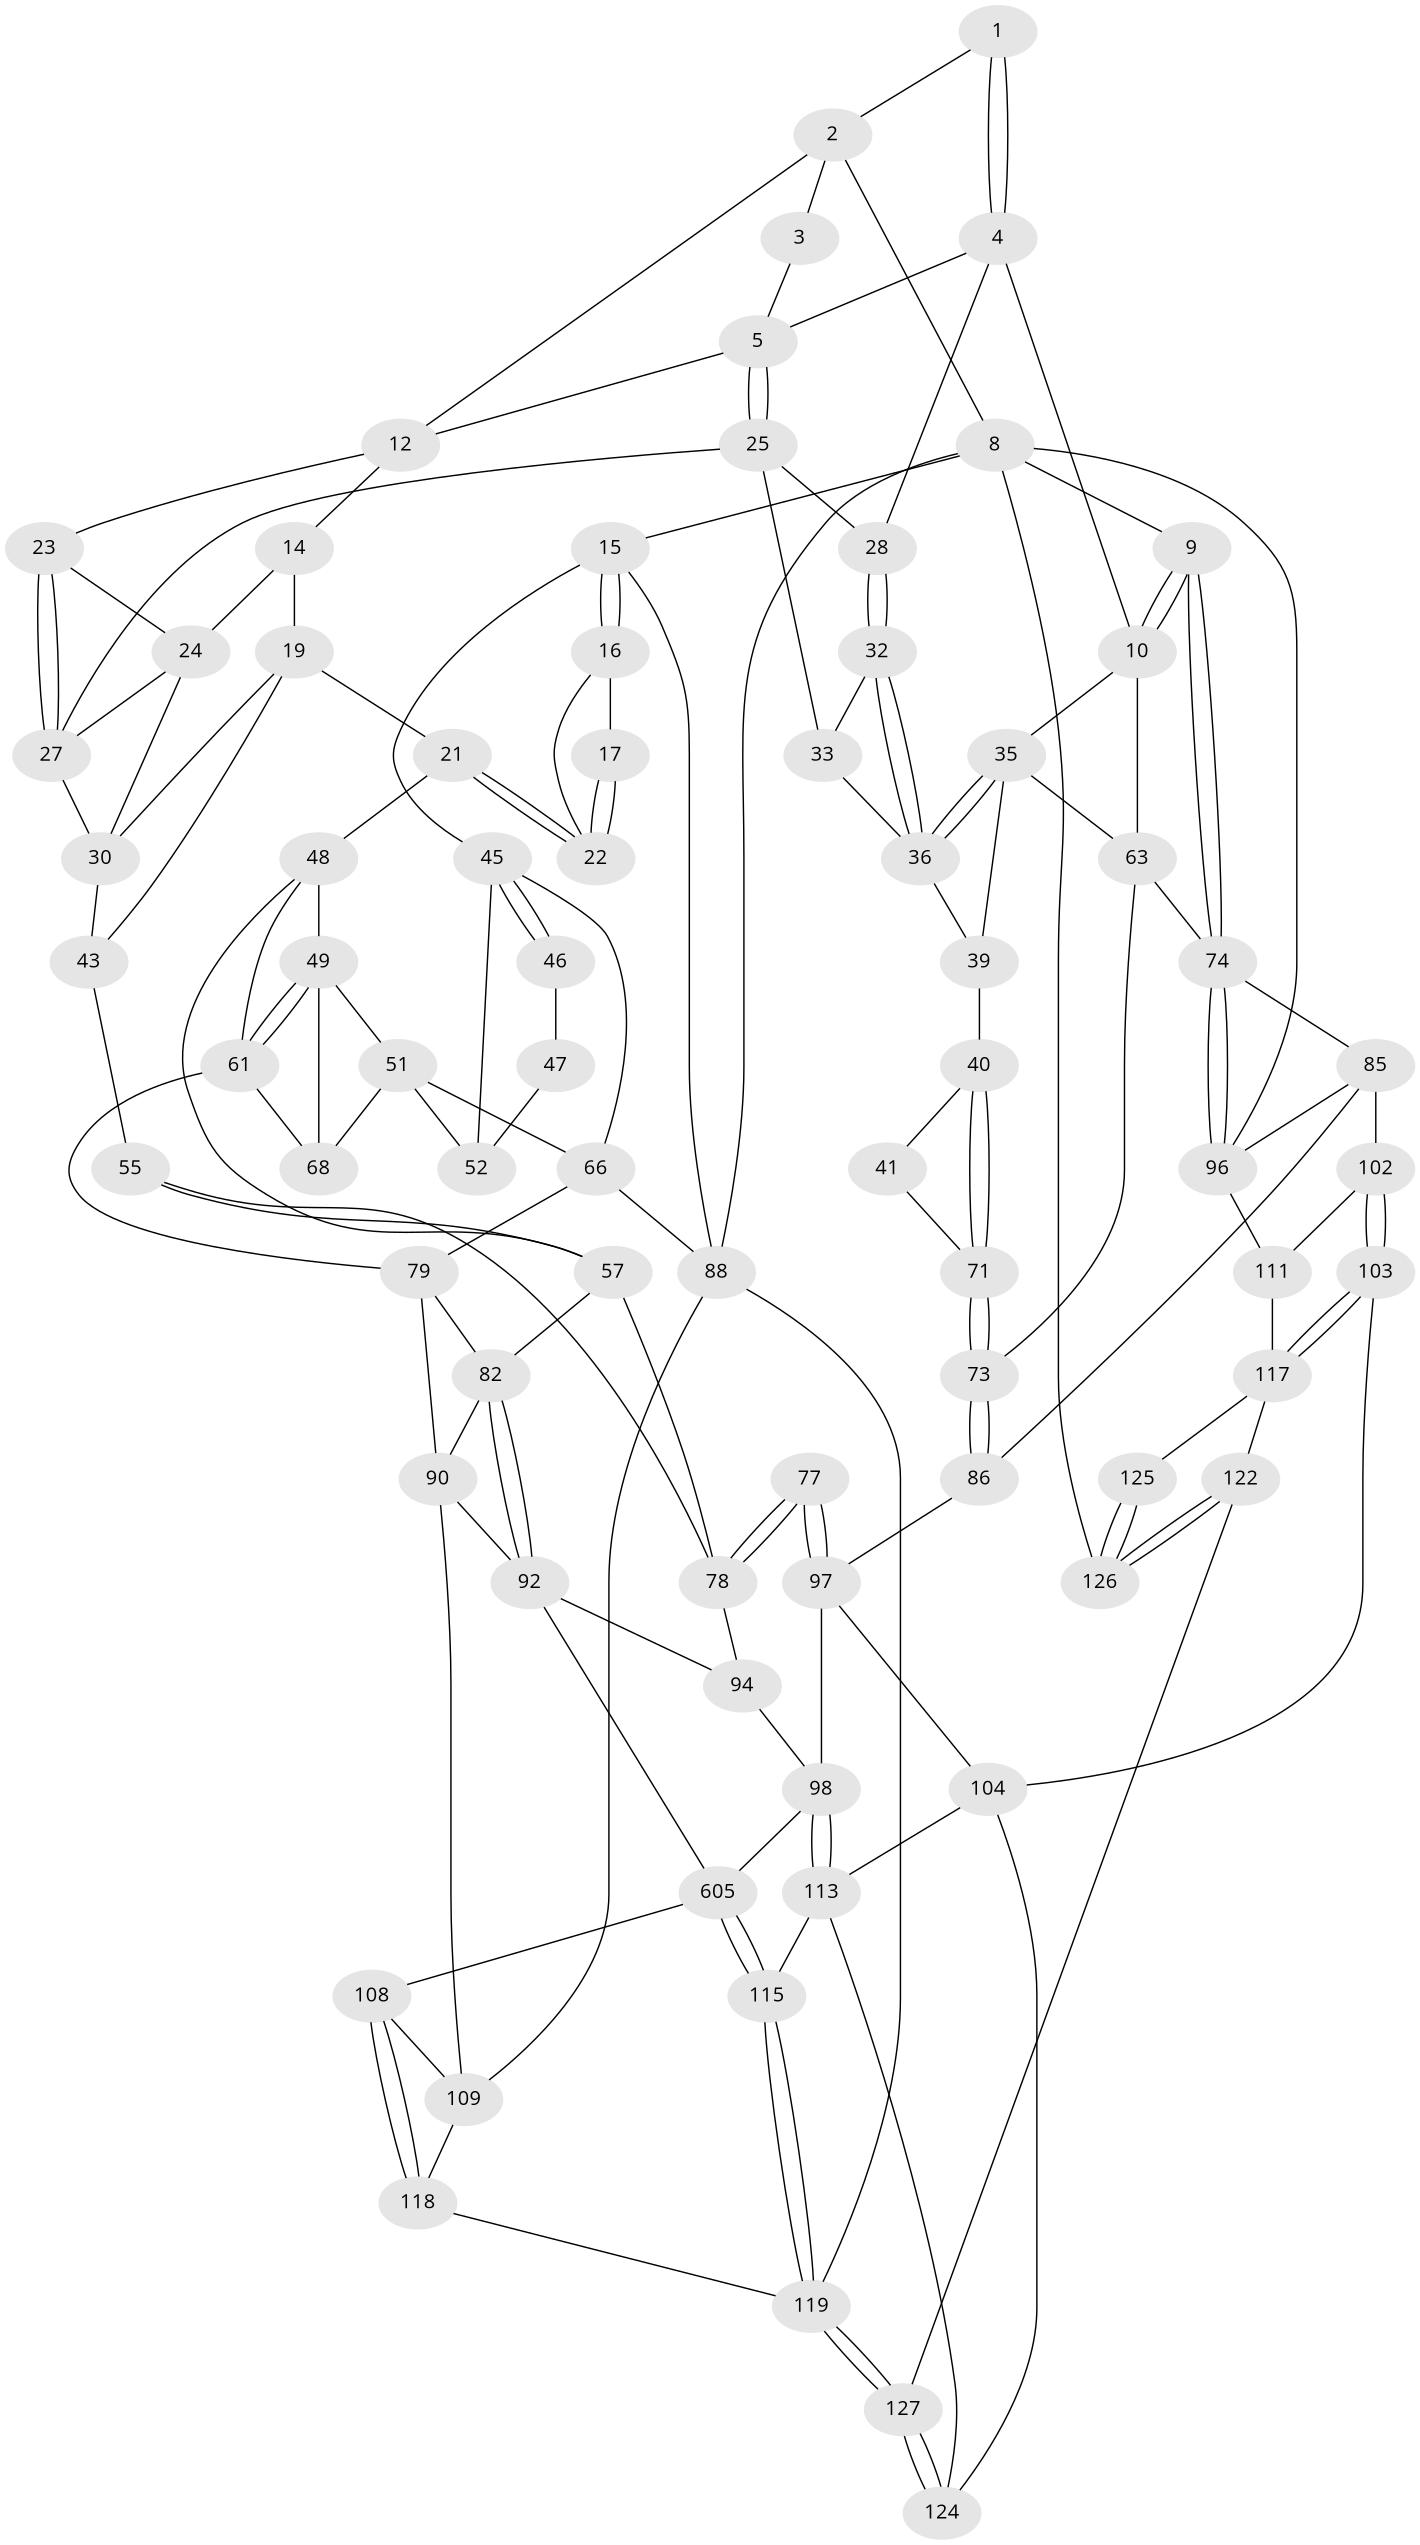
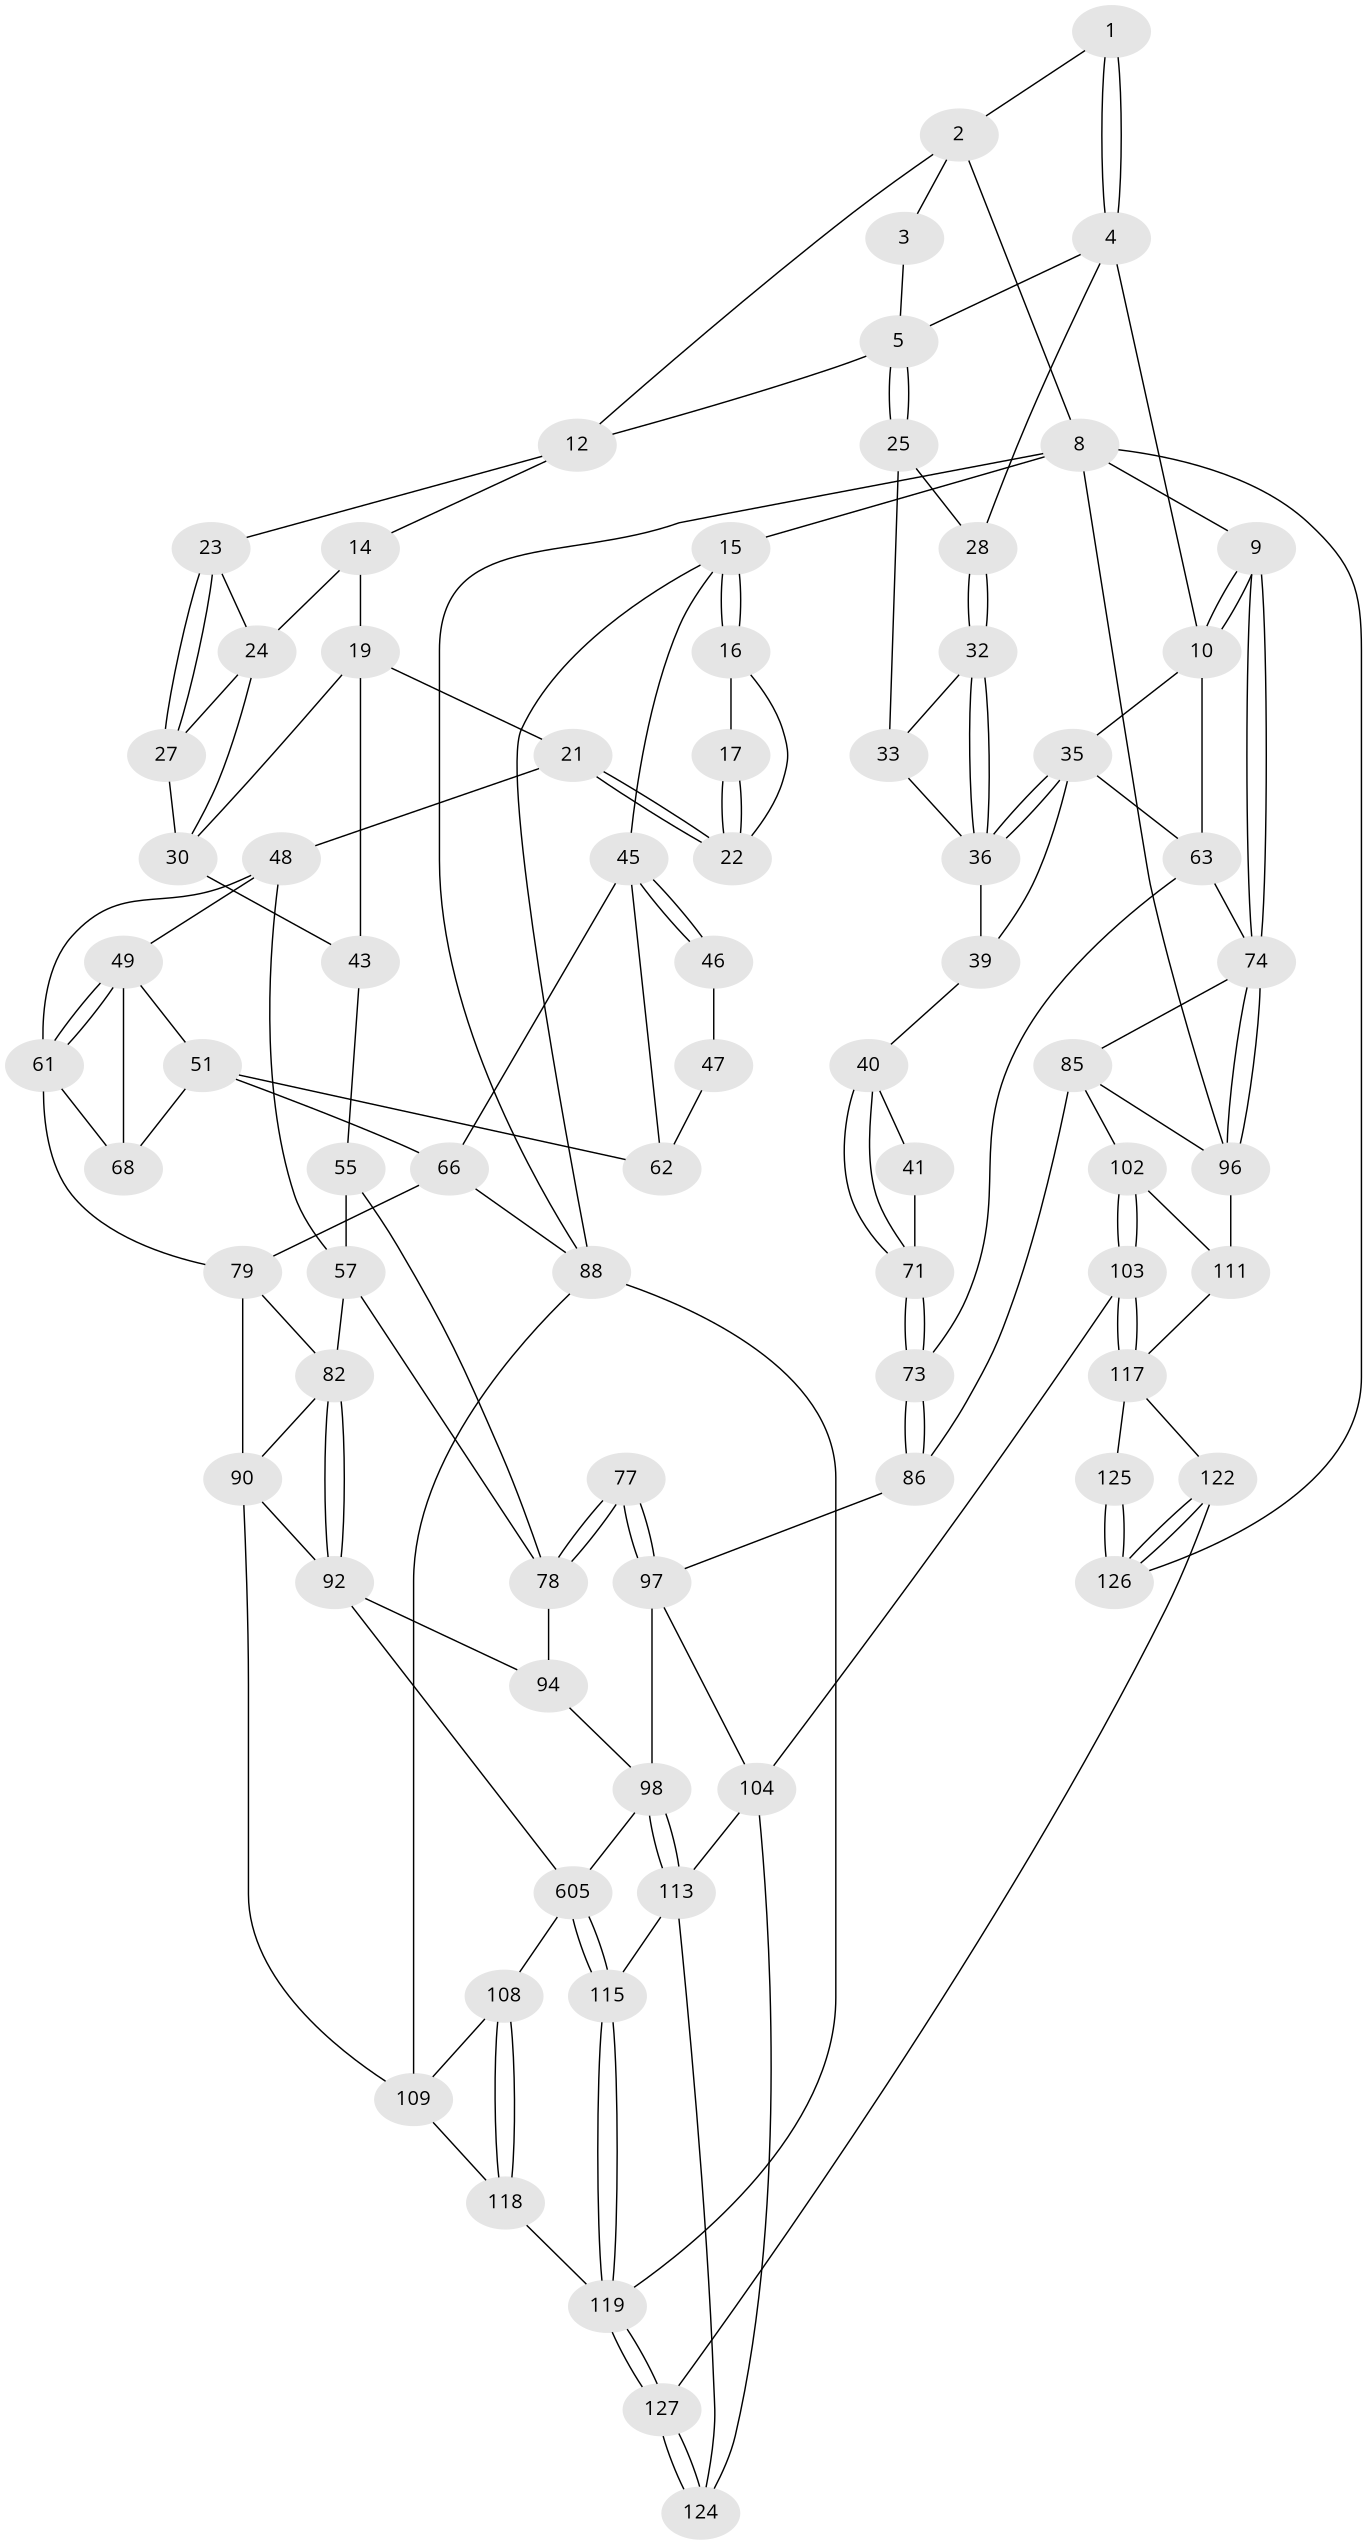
edge "25" -- "27": removed
node "52": label "52" -> "62"
